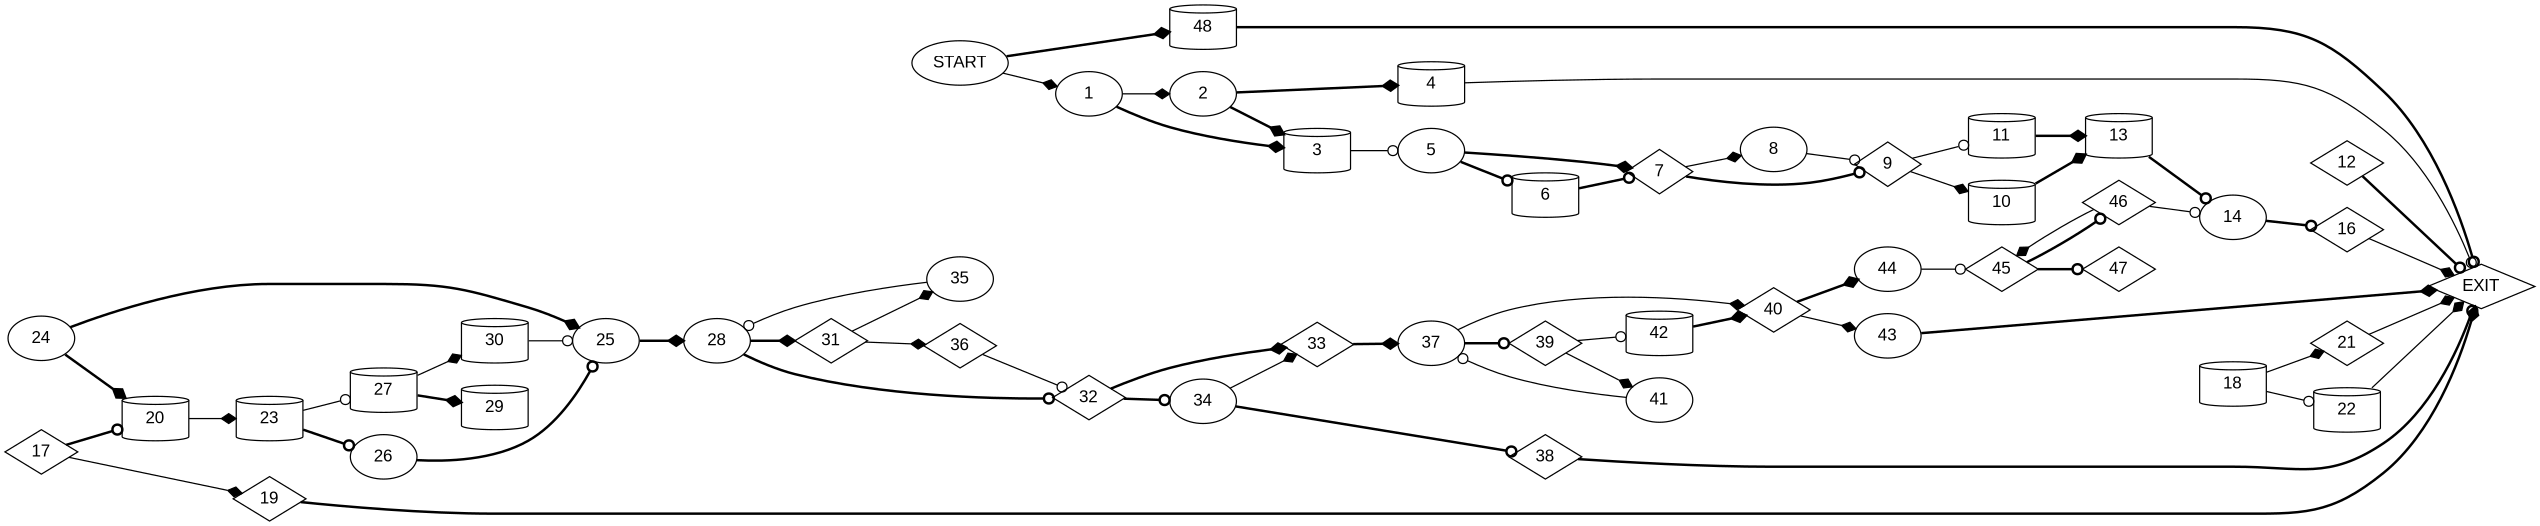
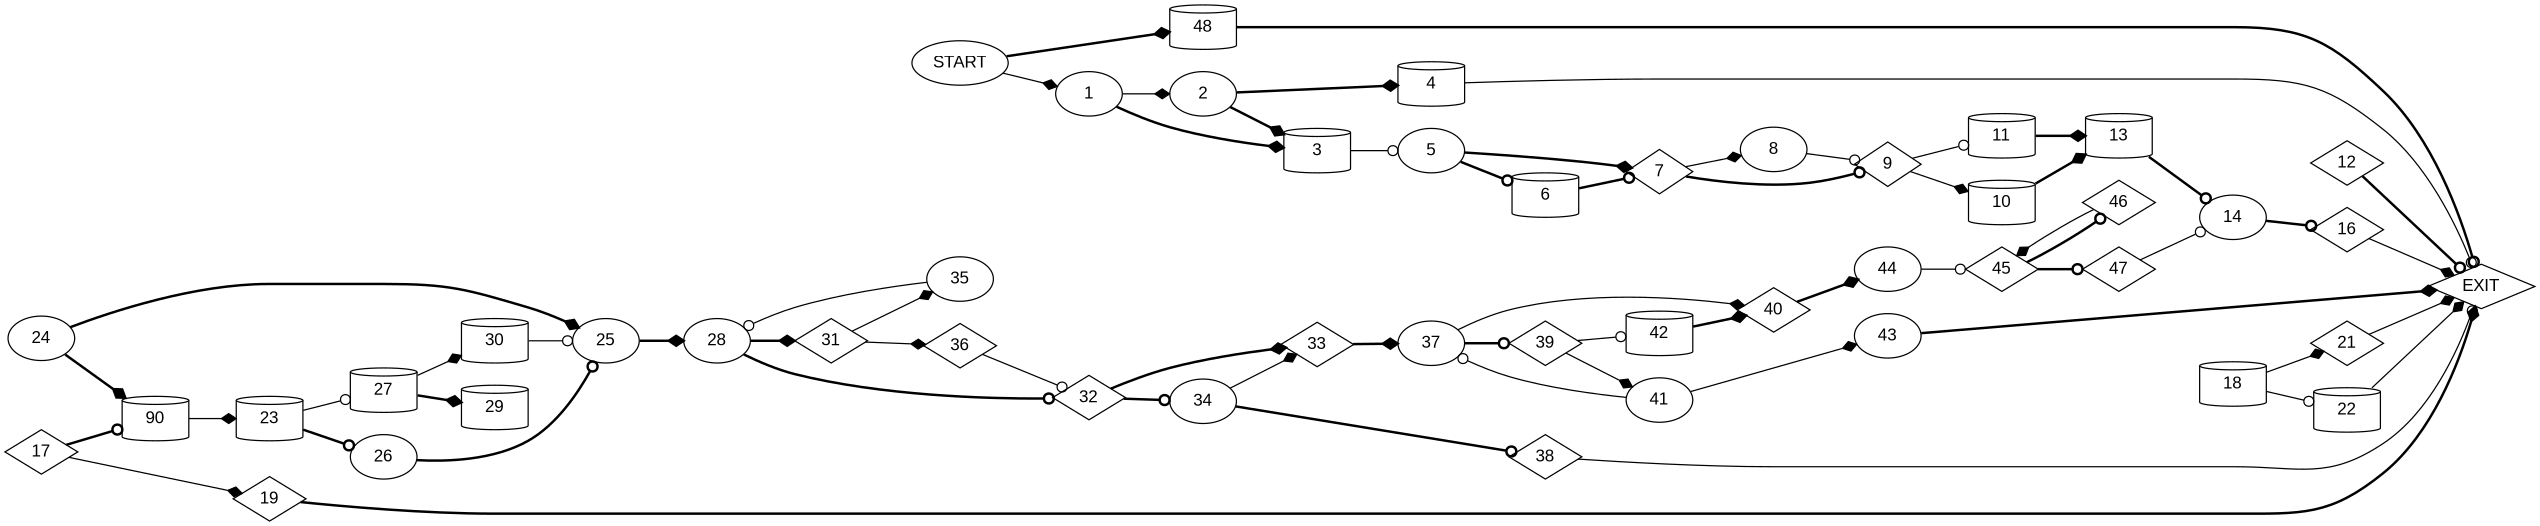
edge "46" -> "14": now "47" -> "14"
edge "40" -> "43": now "41" -> "43"
node "20": label "20" -> "90"
edge "38" -> "EXIT": style bold -> solid
